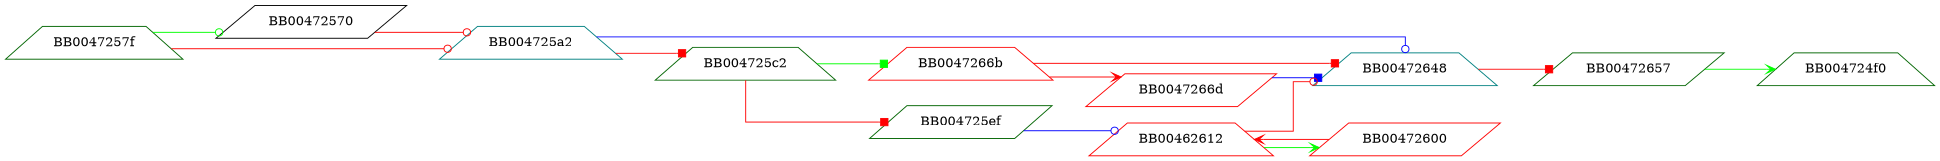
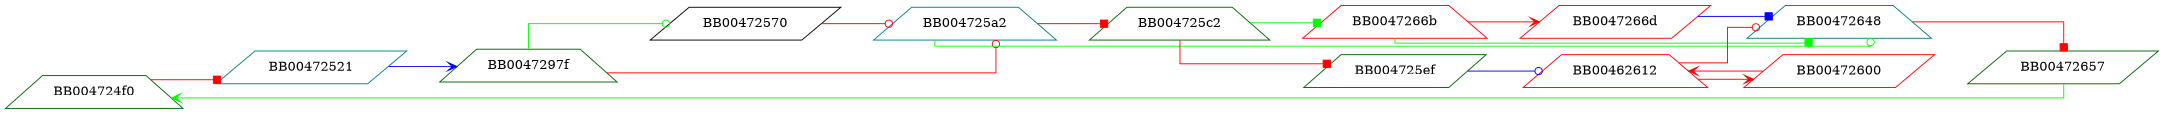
edge "BB004725a2" -> "BB00472648": color blue -> green
node "BB0047257f": label "BB0047257f" -> "BB0047297f"
edge "BB0047266b" -> "BB00472648": color red -> green
node "BB00472521": added
edge "BB00462612" -> "BB00472600": color green -> red
